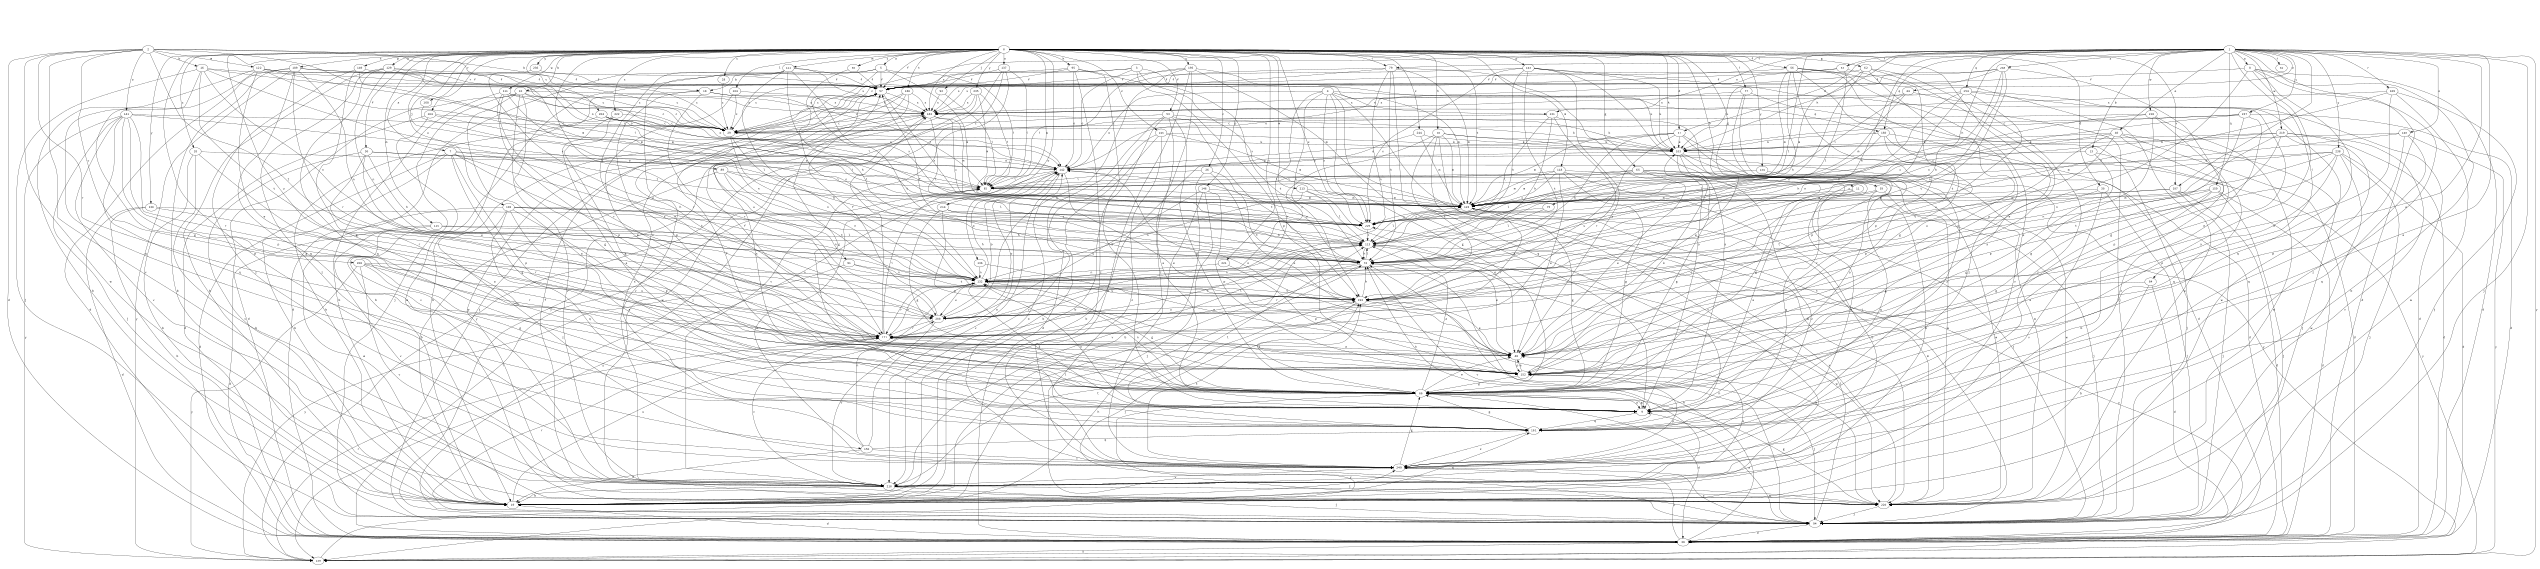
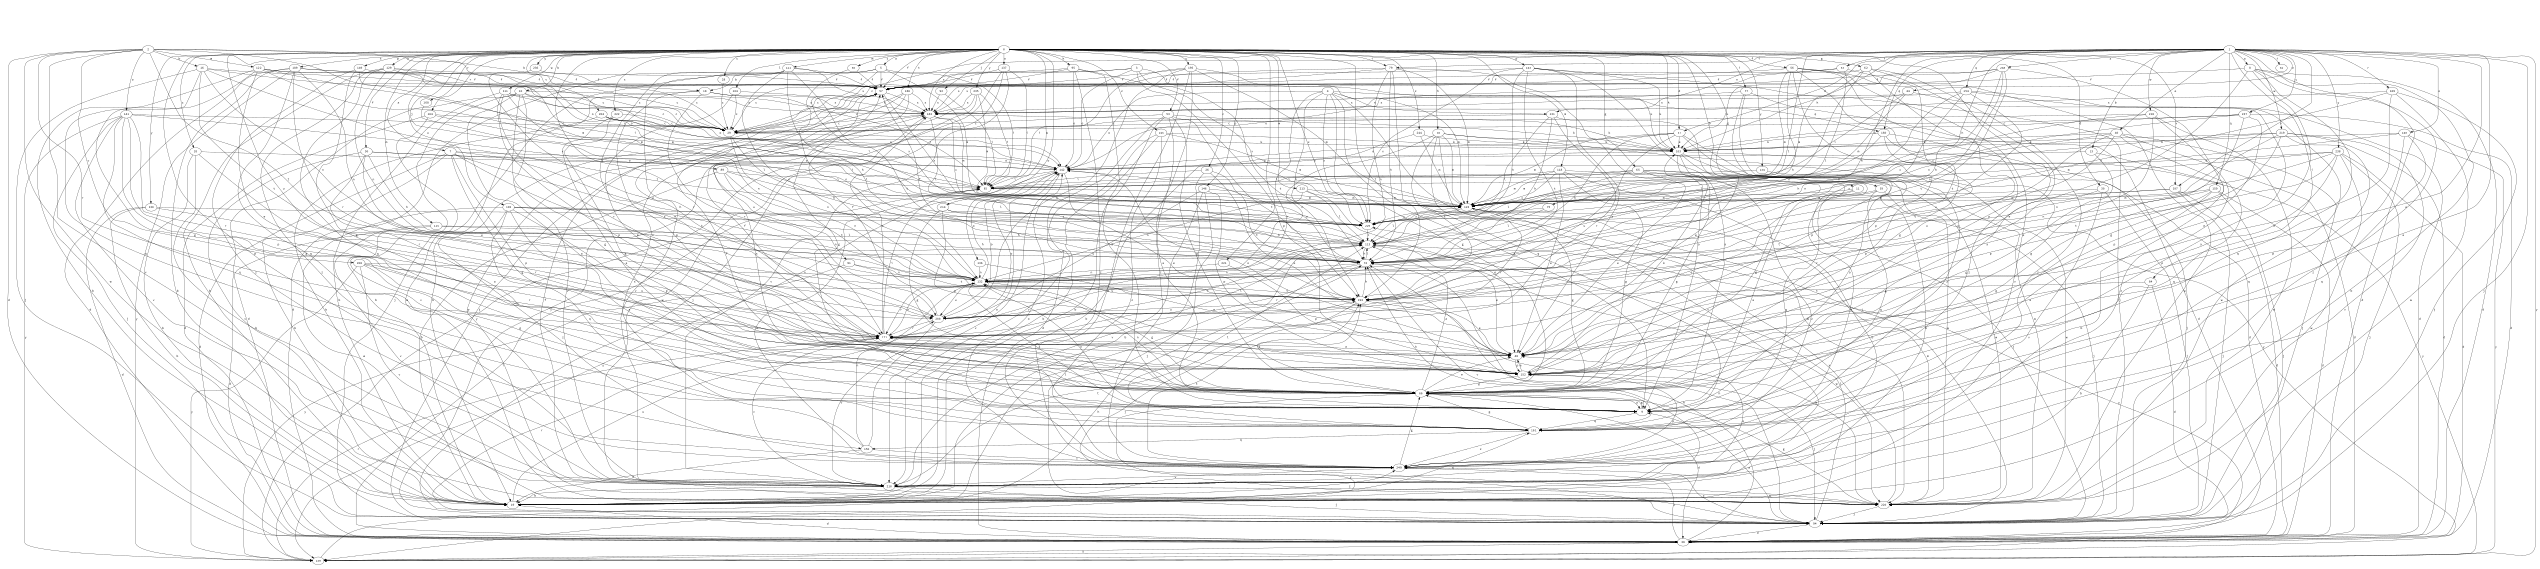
edge "0" -> "123": now "0" -> "190"
edge "150" -> "161": reversed
